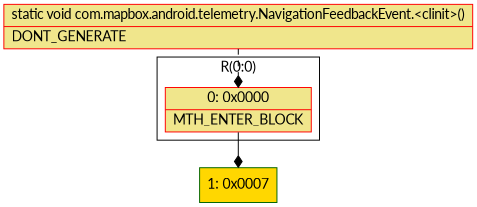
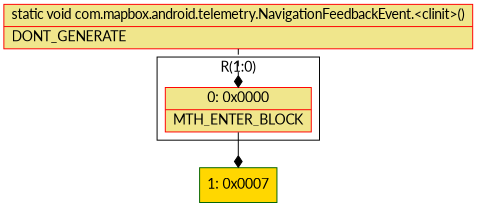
cluster "R(0:0)": label "R(0:0)" -> "R(1:0)"
